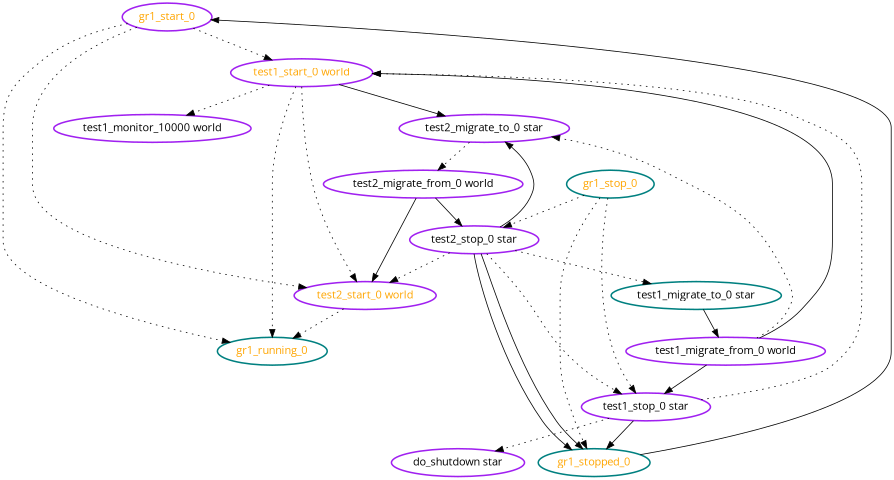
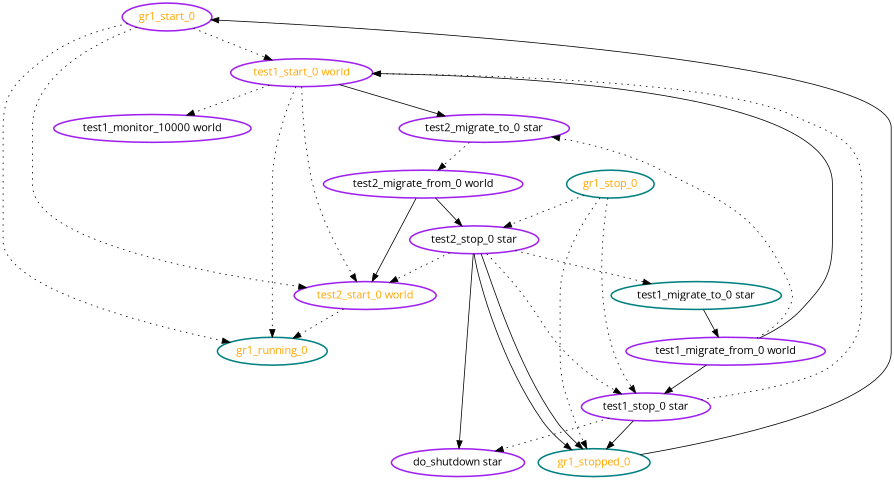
edge "test2_stop_0 star" -> "test2_migrate_to_0 star": now "test2_stop_0 star" -> "do_shutdown star"
